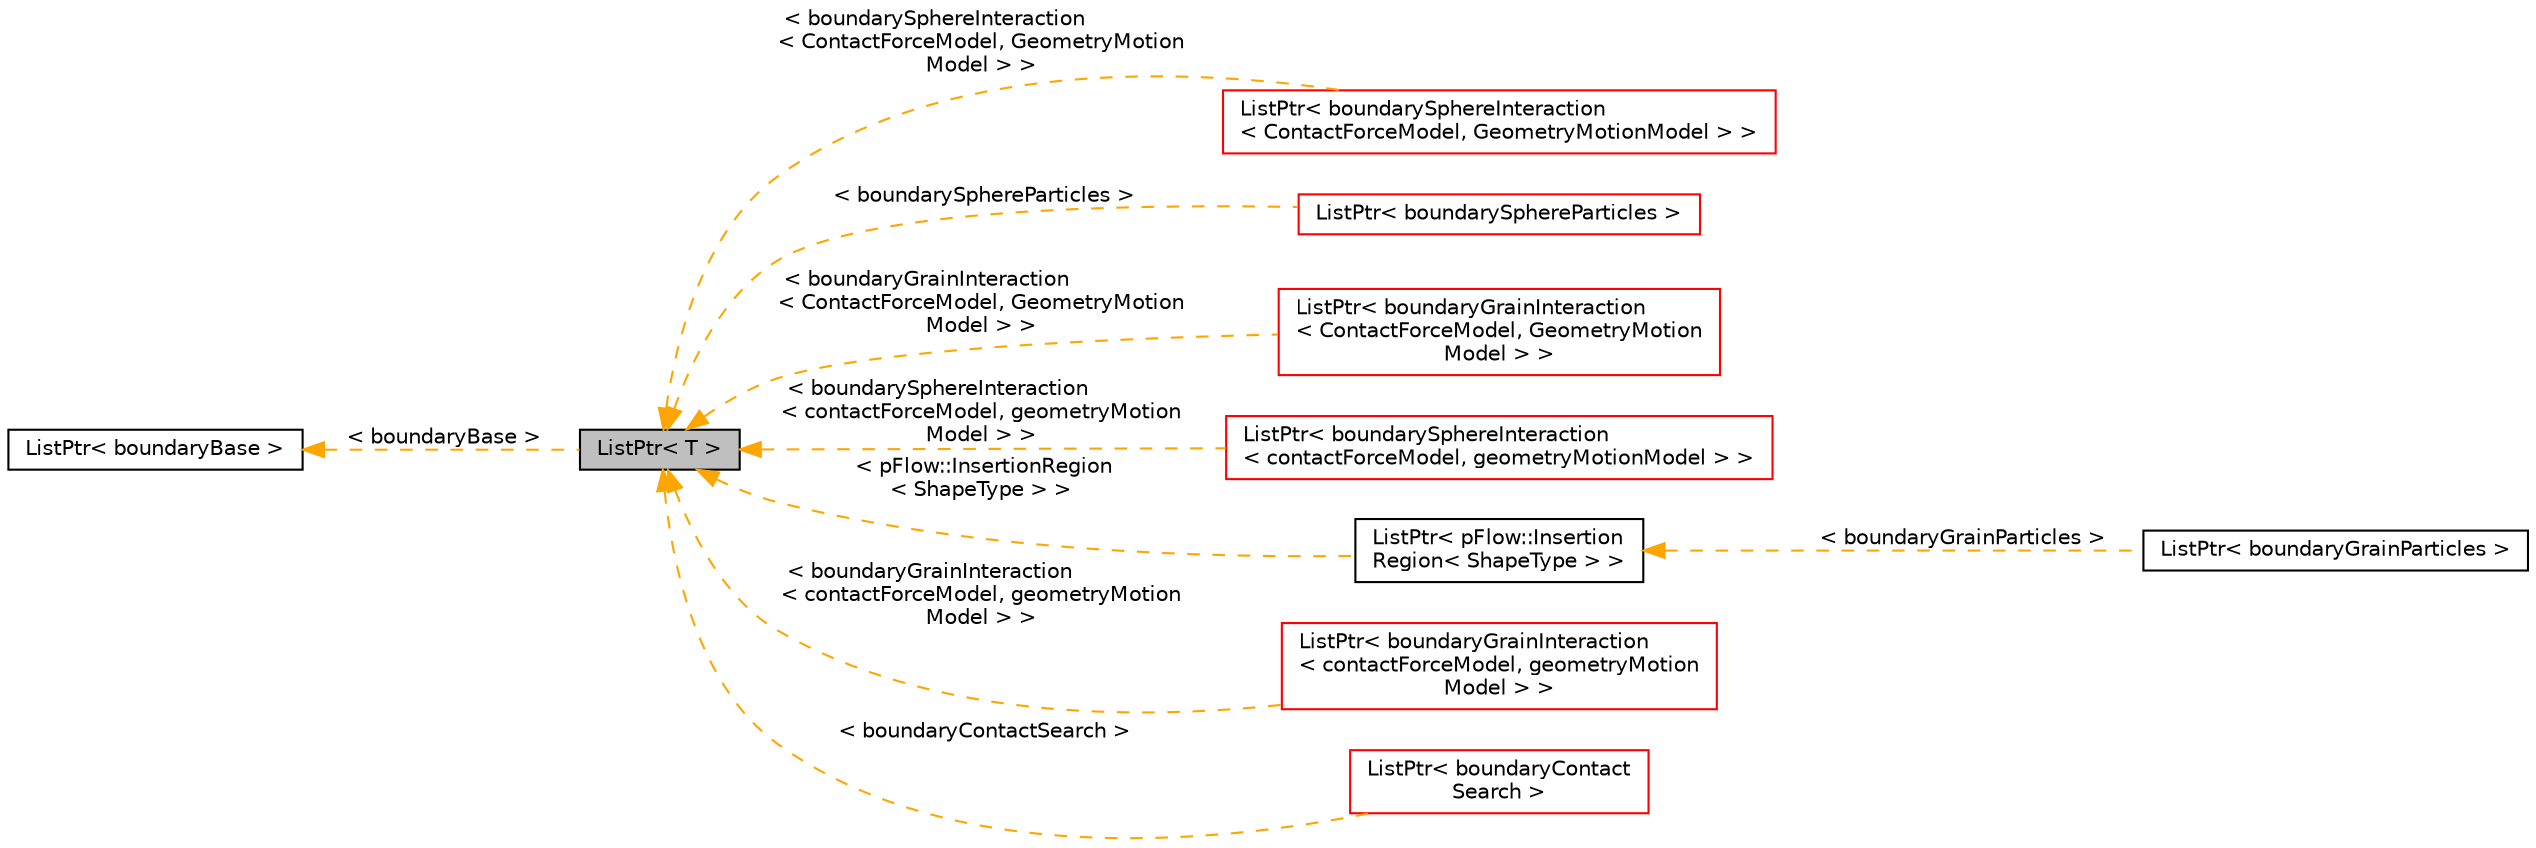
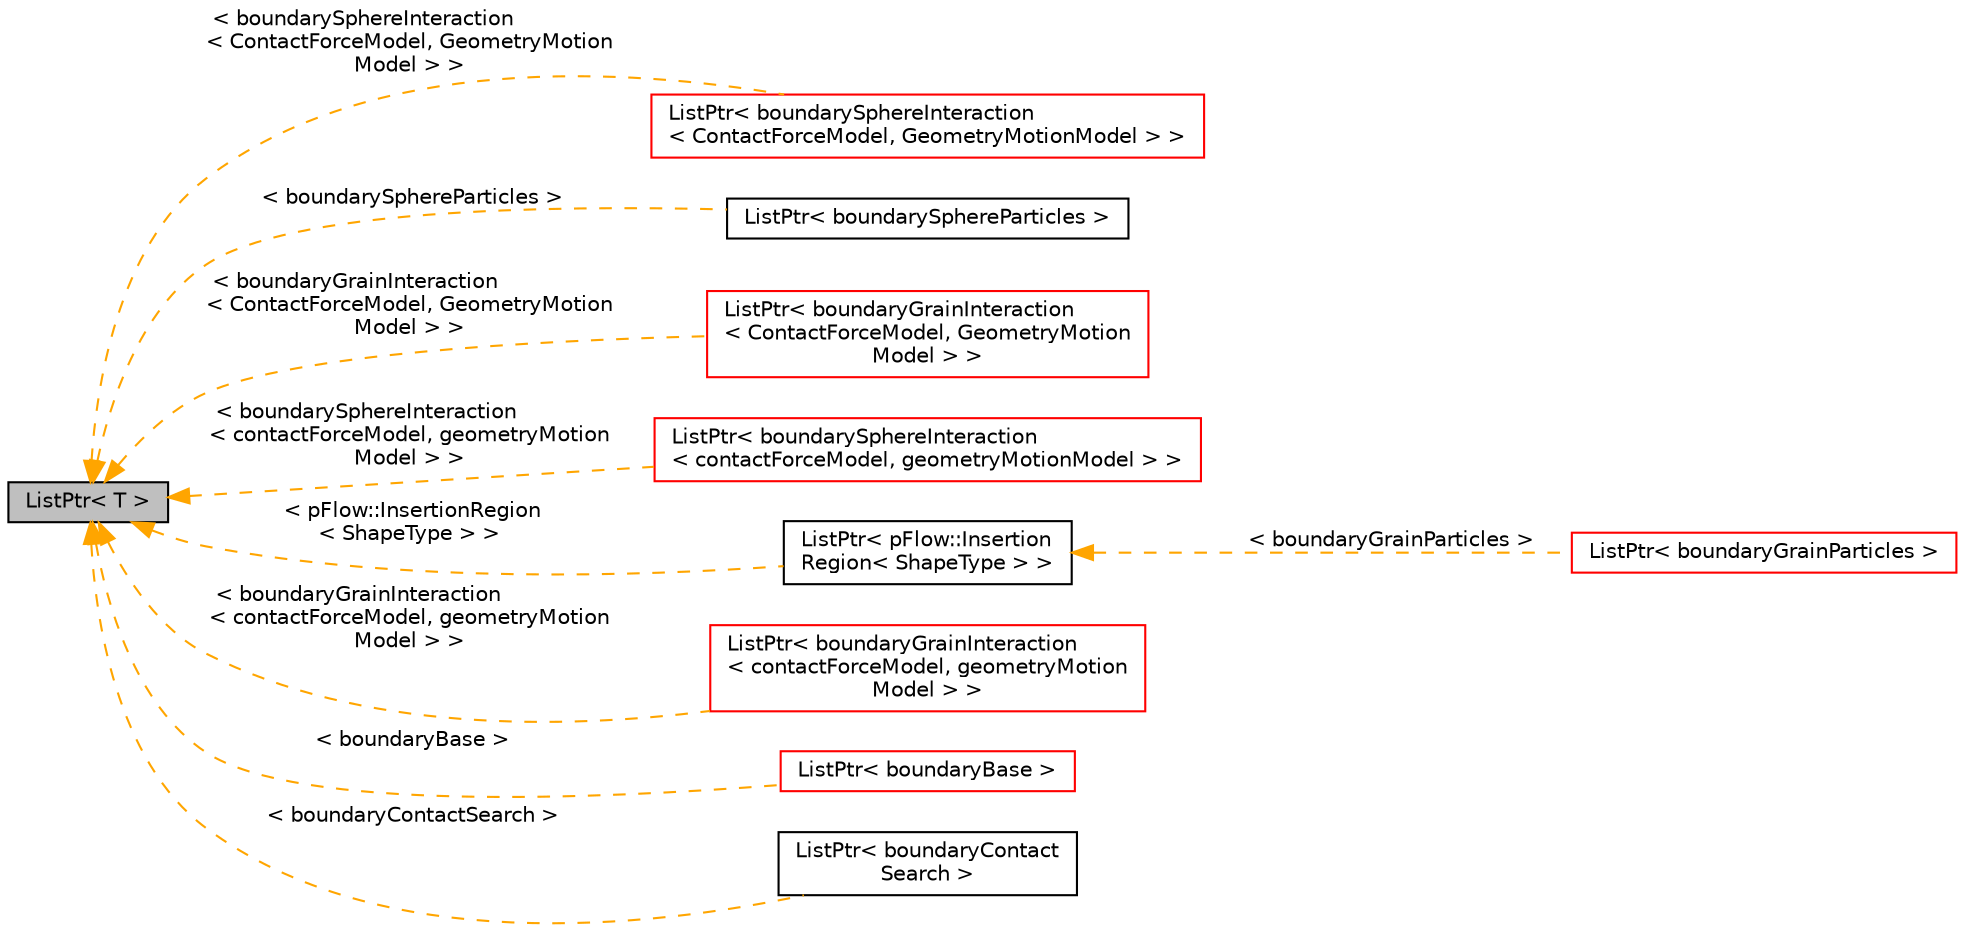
node "ListPtr< boundarySphereParticles >": color red -> black
node "ListPtr< boundaryBase >": color black -> red
edge "ListPtr< T >" -> "ListPtr< boundaryBase >": reversed
node "ListPtr< boundaryGrainParticles >": color black -> red
node "ListPtr< boundaryContact Search >": color red -> black
